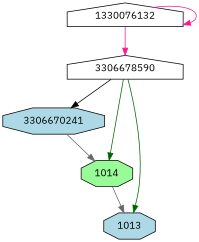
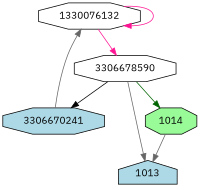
node "1330076132": shape house -> octagon
node "3306678590": shape house -> octagon
edge "3306678590" -> "1013": color darkgreen -> gray40
edge "3306670241" -> "1014": now "3306670241" -> "1330076132"
node "1013": shape octagon -> house
